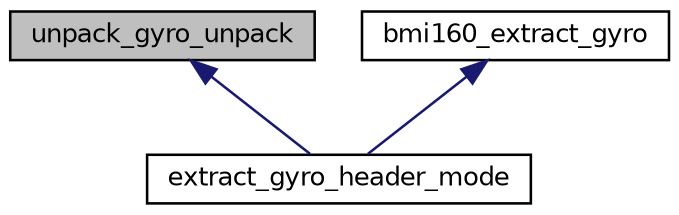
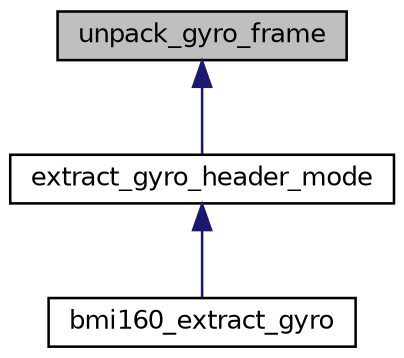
node "unpack_gyro_unpack": label "unpack_gyro_unpack" -> "unpack_gyro_frame"
edge "extract_gyro_header_mode" -> "bmi160_extract_gyro": reversed
